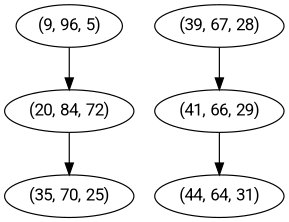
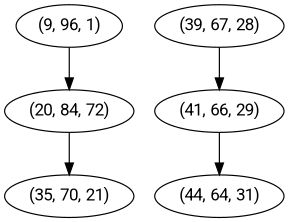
node "(9, 96, 5)": label "(9, 96, 5)" -> "(9, 96, 1)"
node "(35, 70, 25)": label "(35, 70, 25)" -> "(35, 70, 21)"
